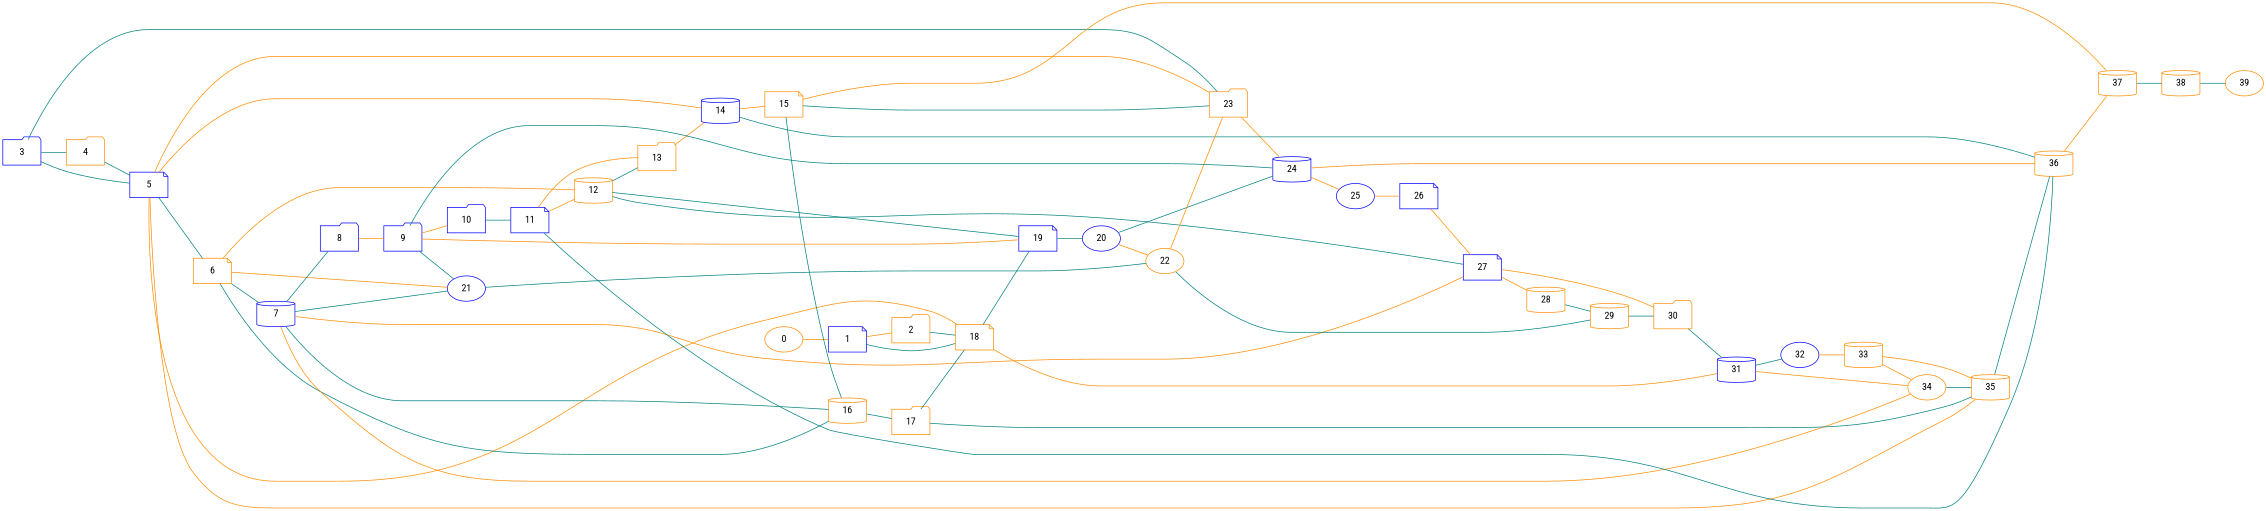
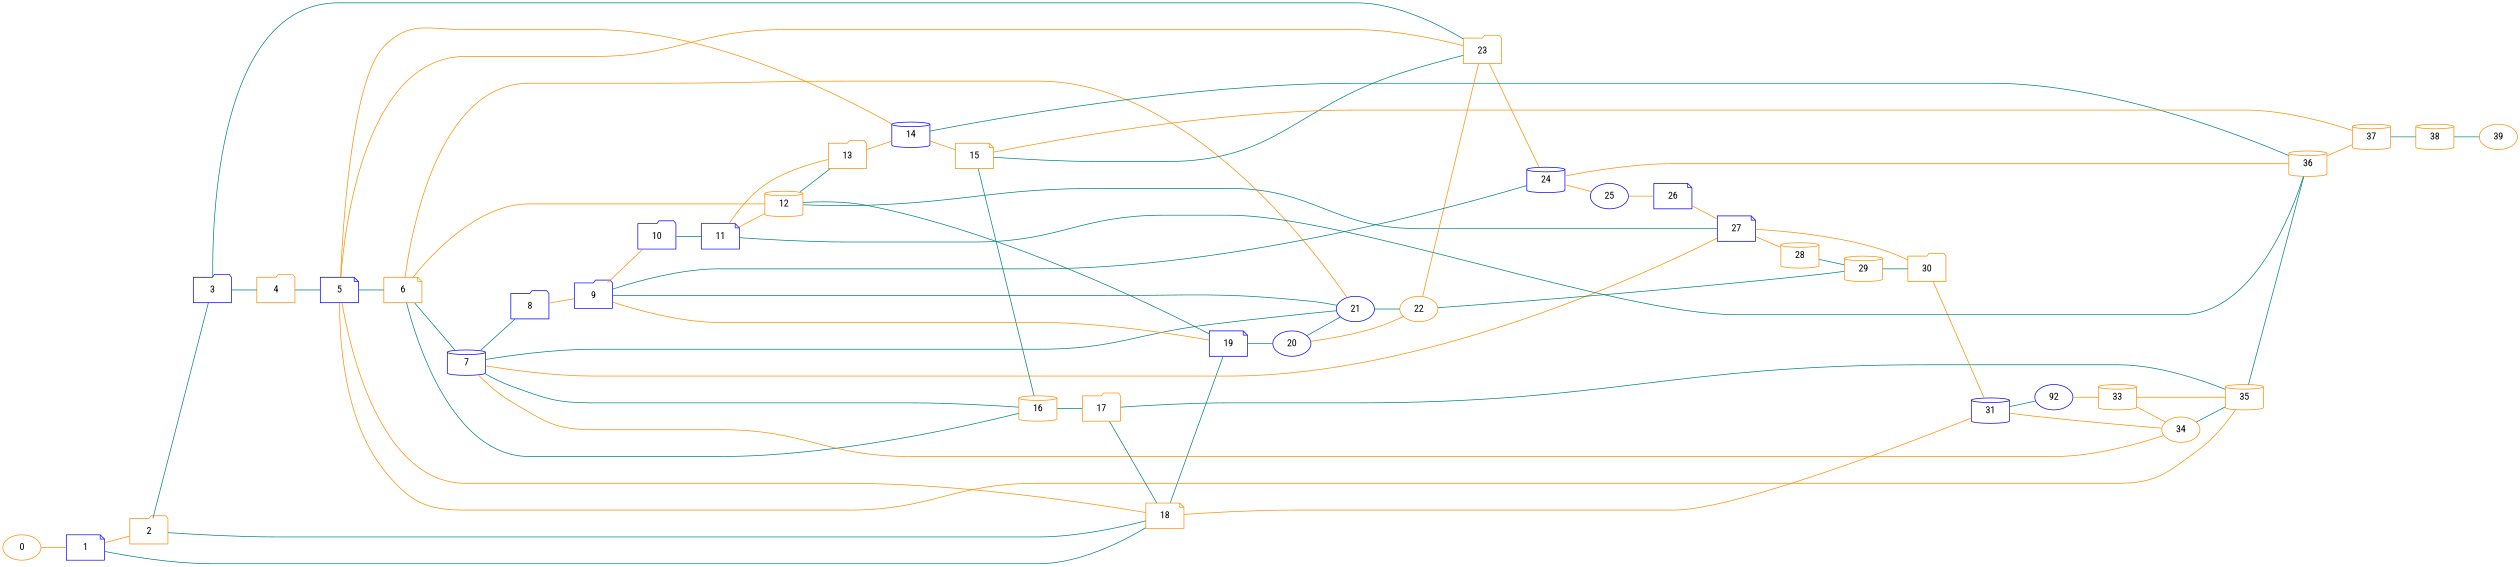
edge "3" -- "5": now "3" -- "2"
edge "24" -- "20": now "21" -- "20"
edge "30" -- "31": color teal -> darkorange
node "32": label "32" -> "92"
